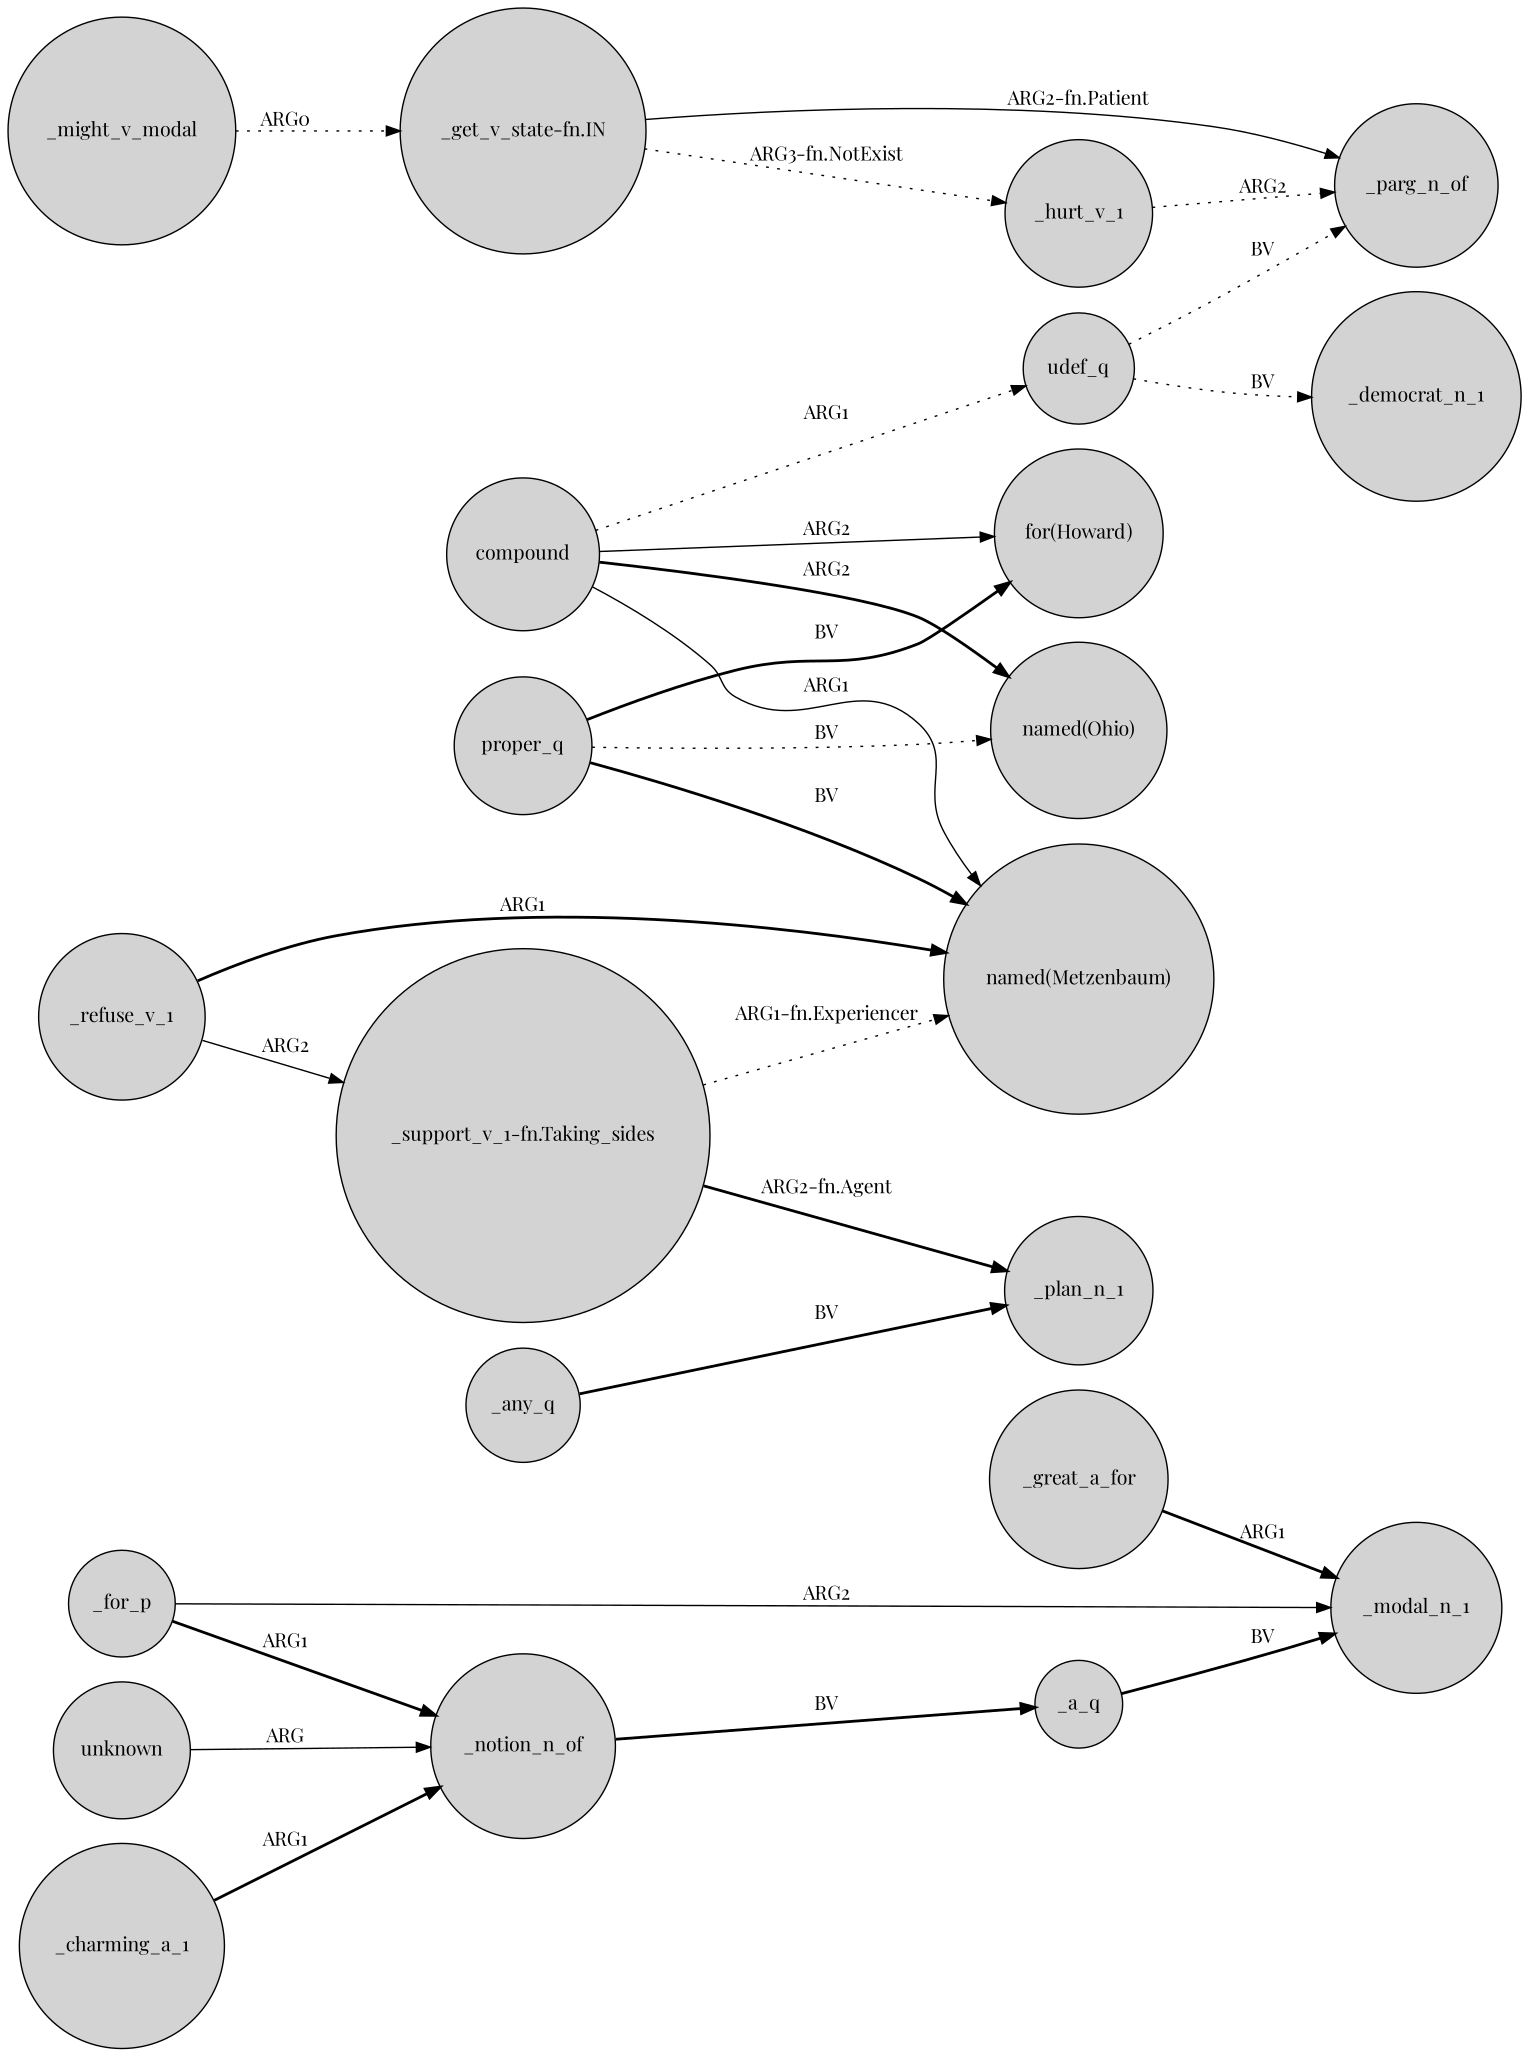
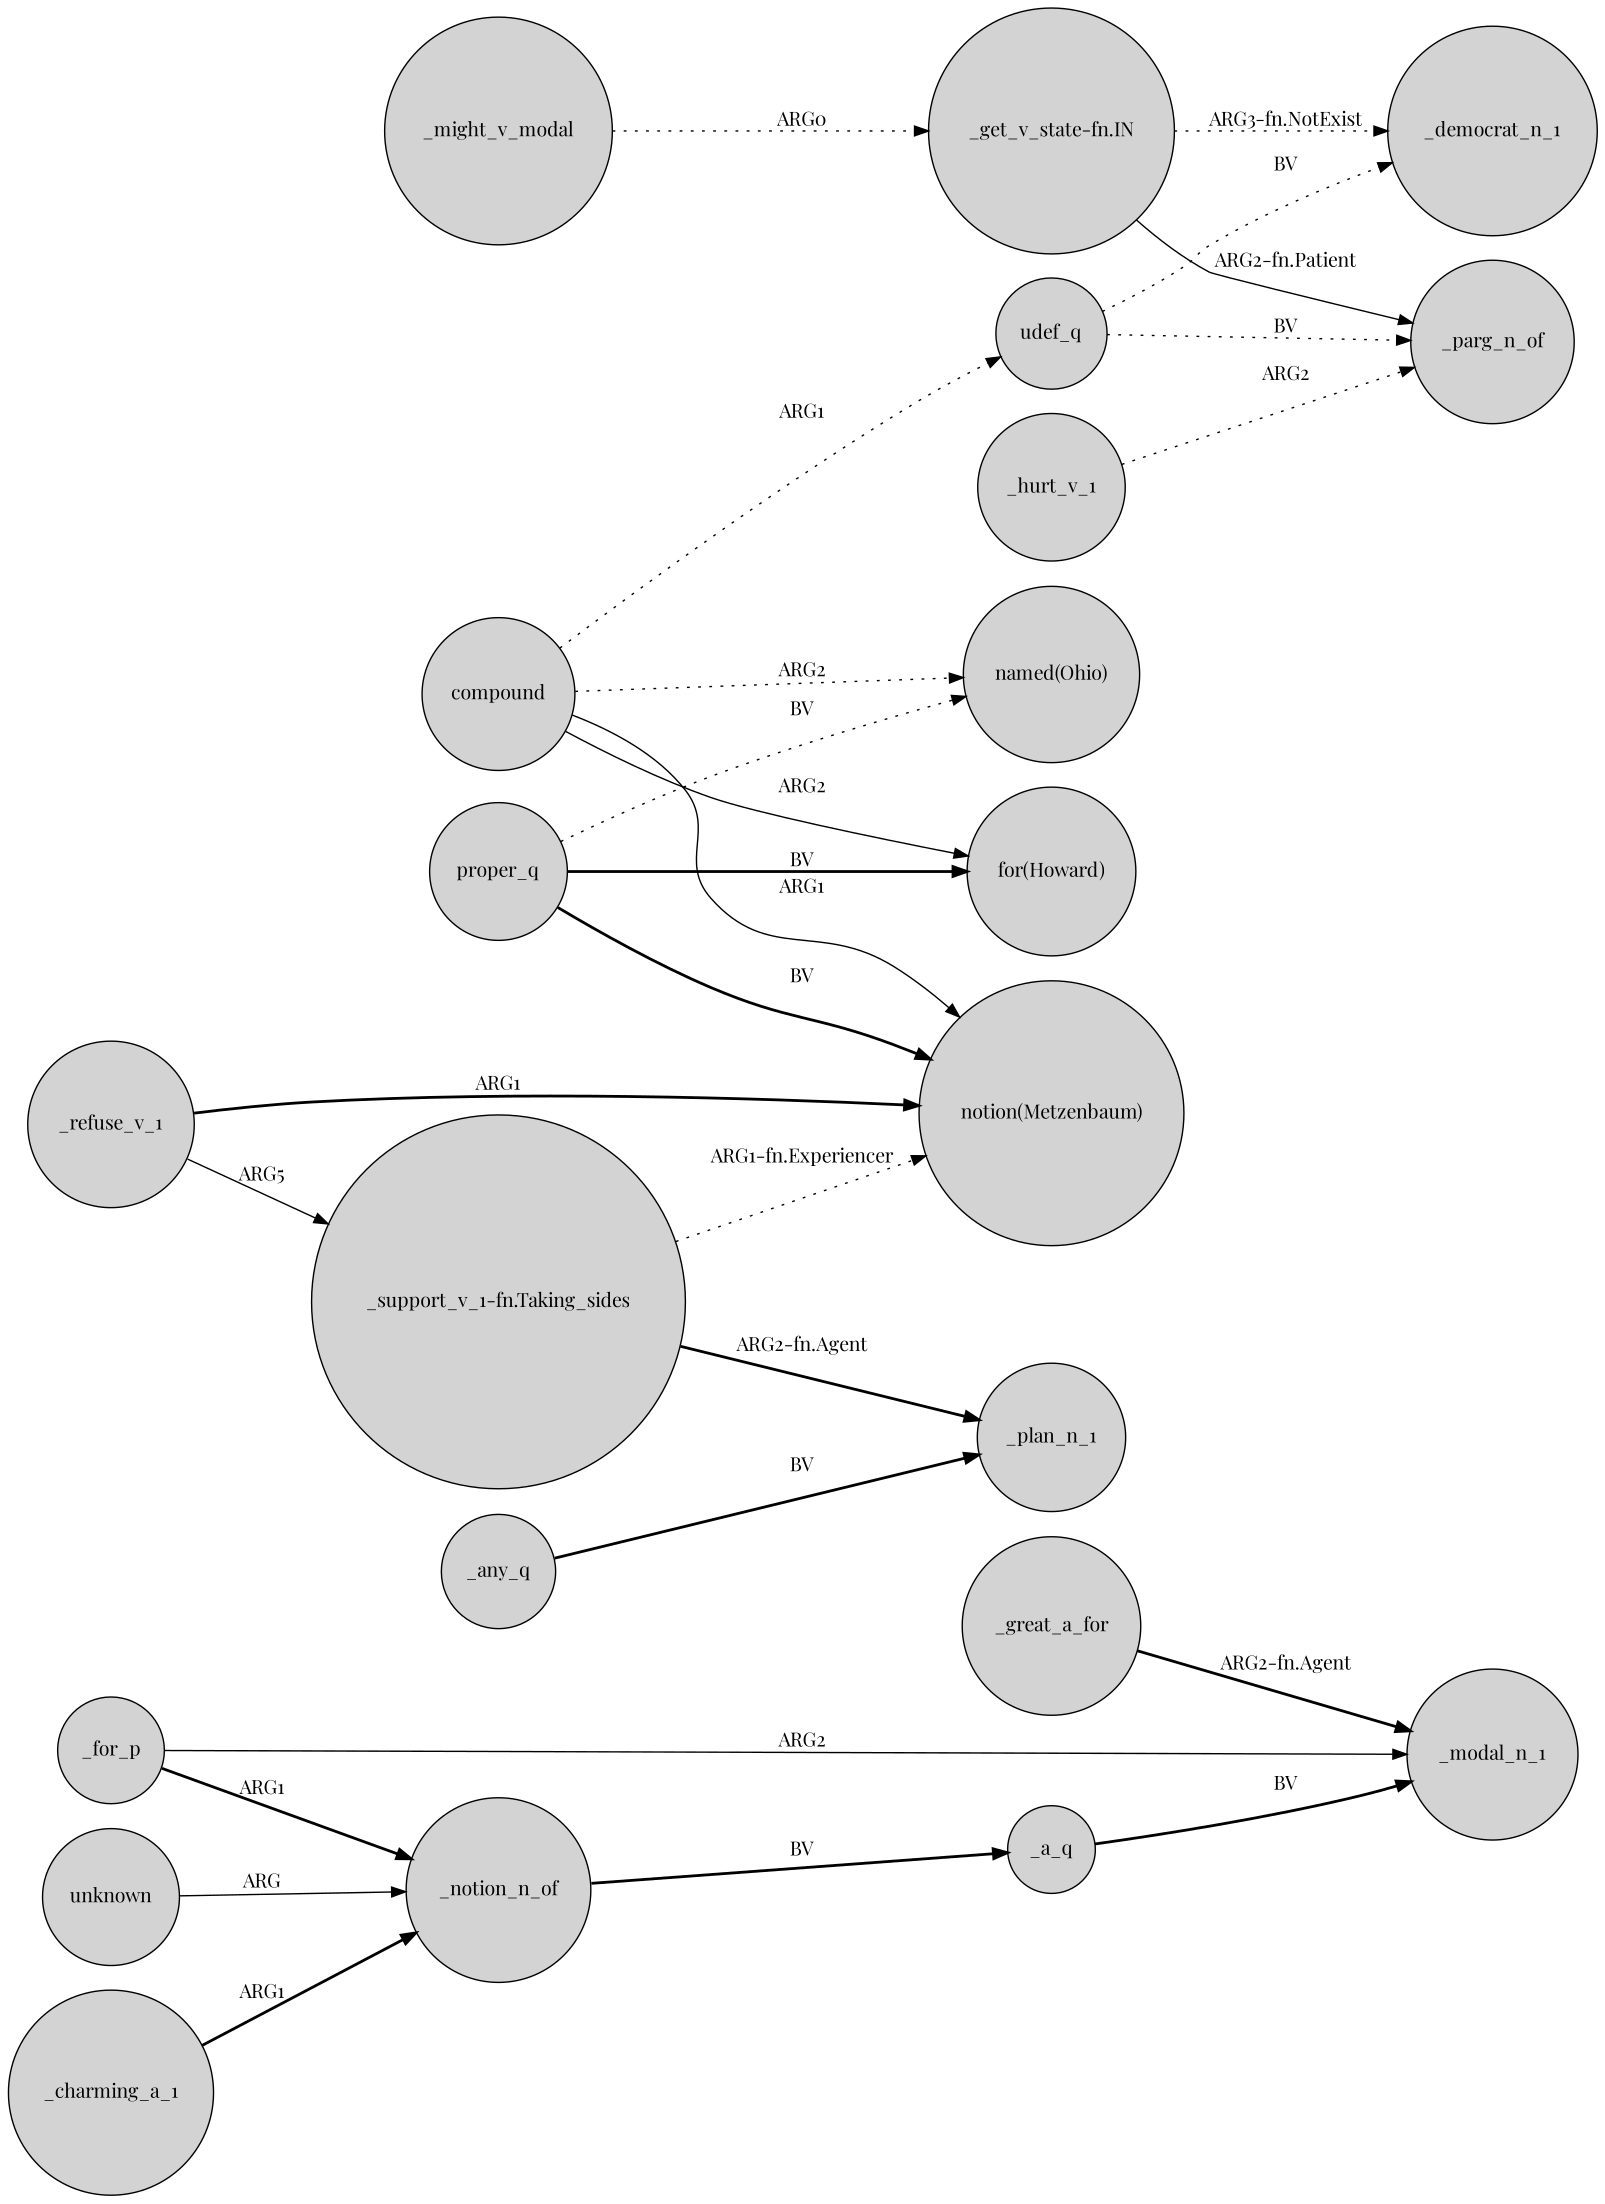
edge "_get_v_state-fn.IN" -> "_hurt_v_1": now "_get_v_state-fn.IN" -> "_democrat_n_1"
edge "compound" -> "named(Ohio)": style bold -> dotted
node "named(Metzenbaum)": label "named(Metzenbaum)" -> "notion(Metzenbaum)"
edge "_refuse_v_1" -> "_support_v_1-fn.Taking_sides": label "ARG2" -> "ARG5"
edge "_great_a_for" -> "_modal_n_1": label "ARG1" -> "ARG2-fn.Agent"
